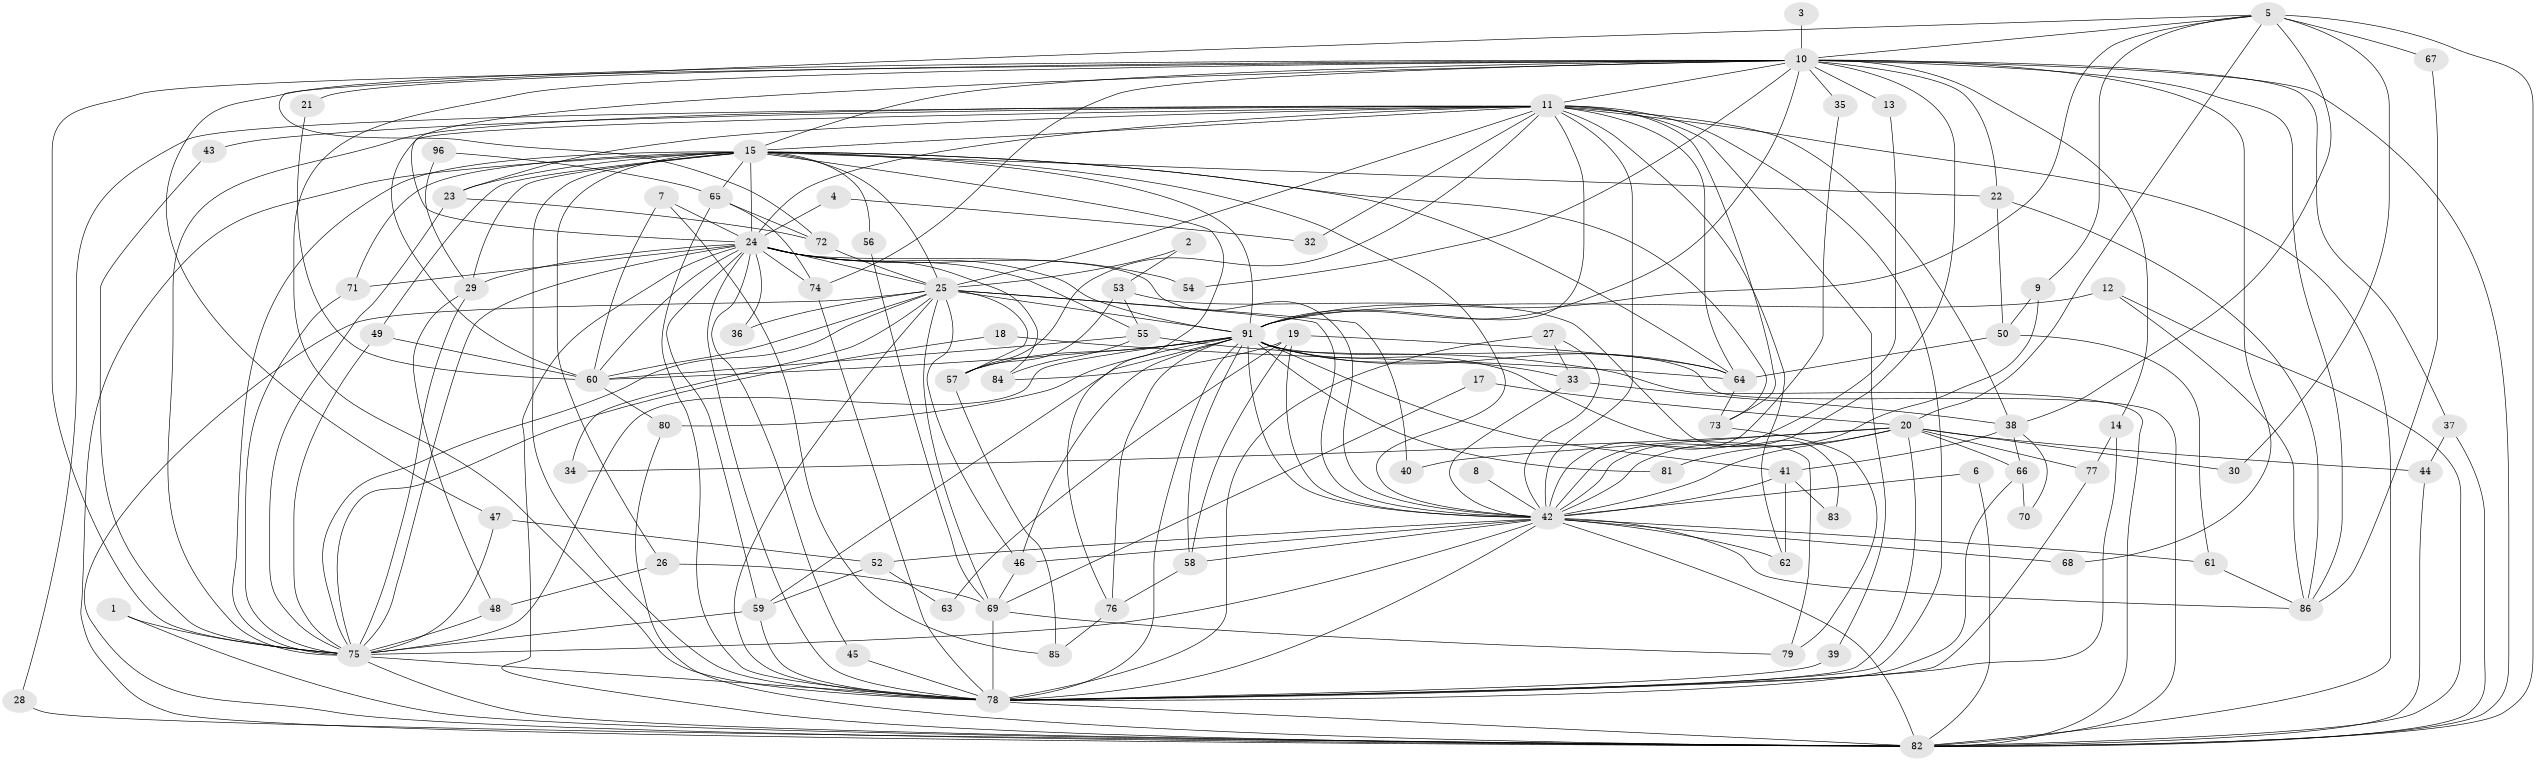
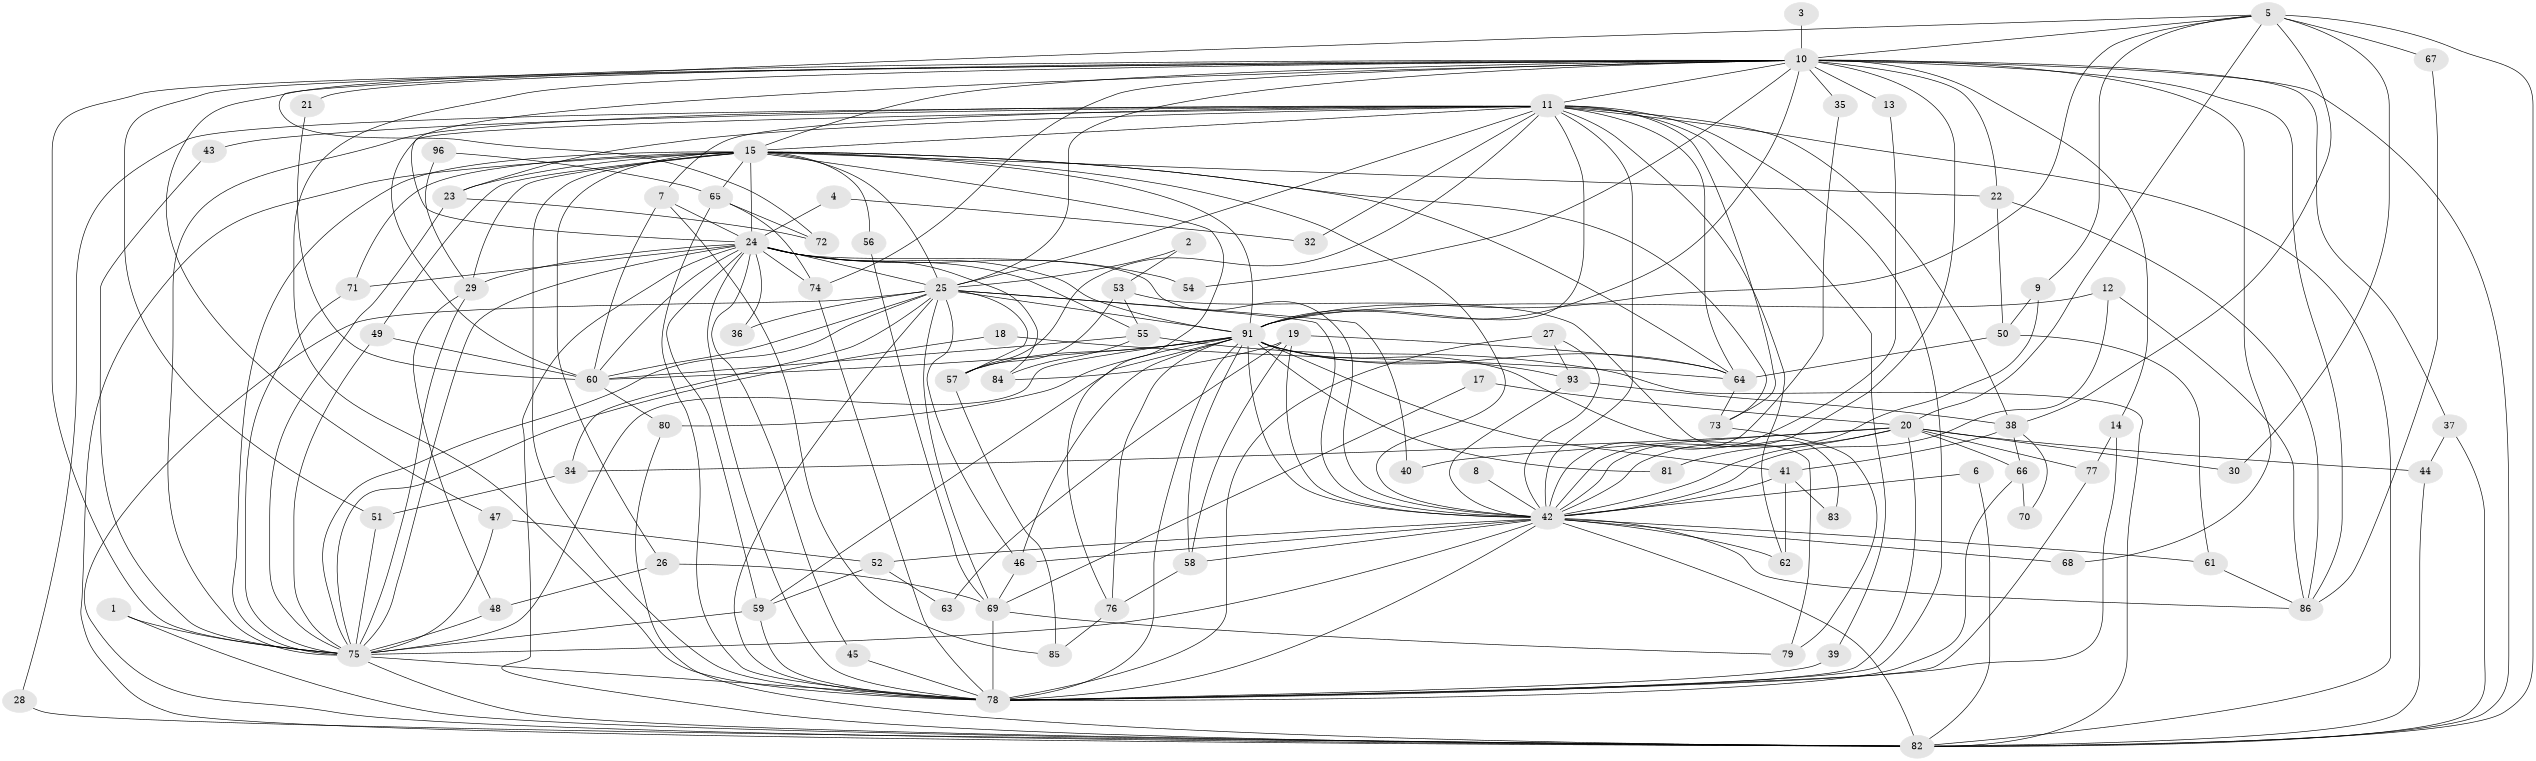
edge "11" -- "24": now "11" -- "7"
edge "72" -- "25": now "10" -- "25"
node "33": label "33" -> "93"
edge "91" -- "82": removed
node "51": added
edge "12" -- "82": now "12" -- "42"
edge "78" -- "82": removed
